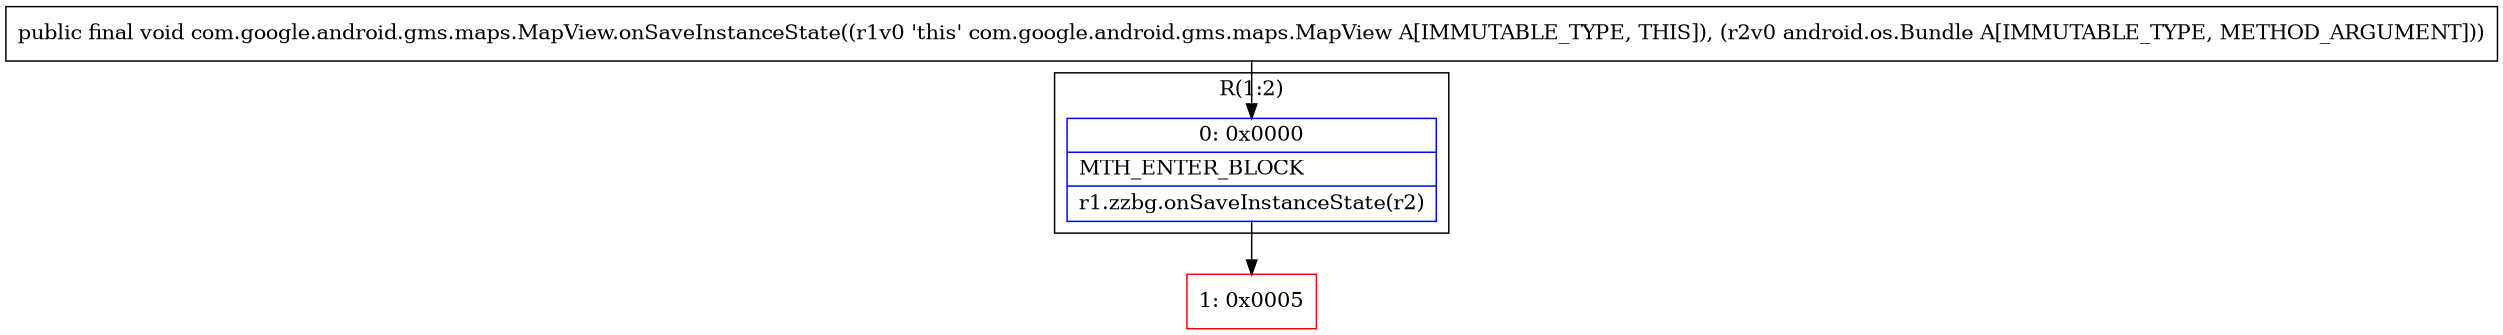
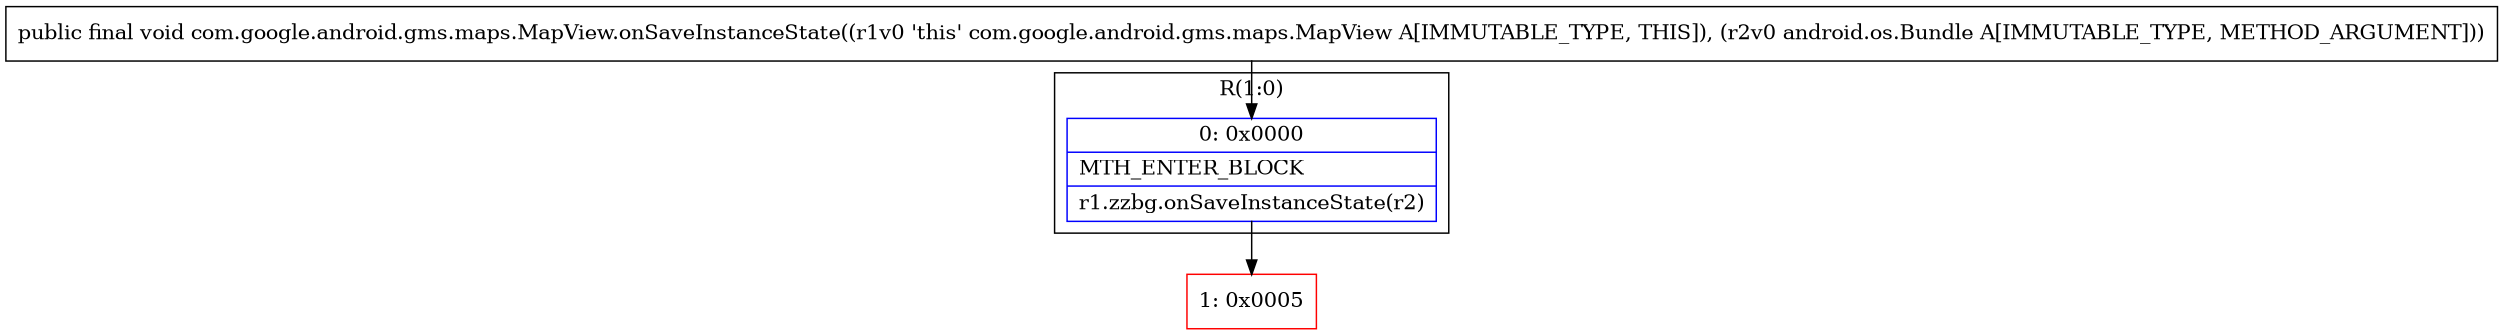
cluster "R(1:2)": label "R(1:2)" -> "R(1:0)"
